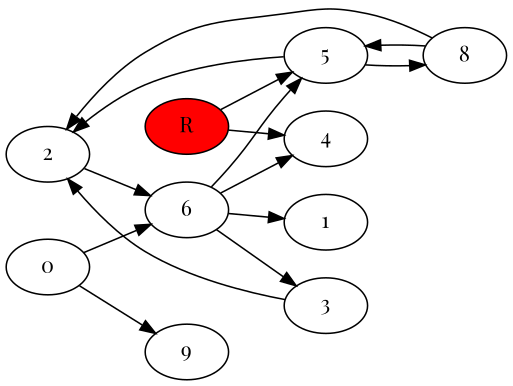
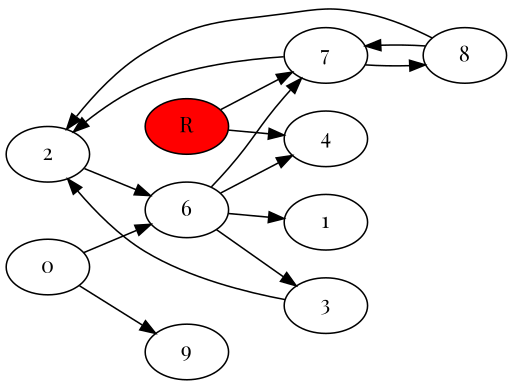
node "5": label "5" -> "7"
